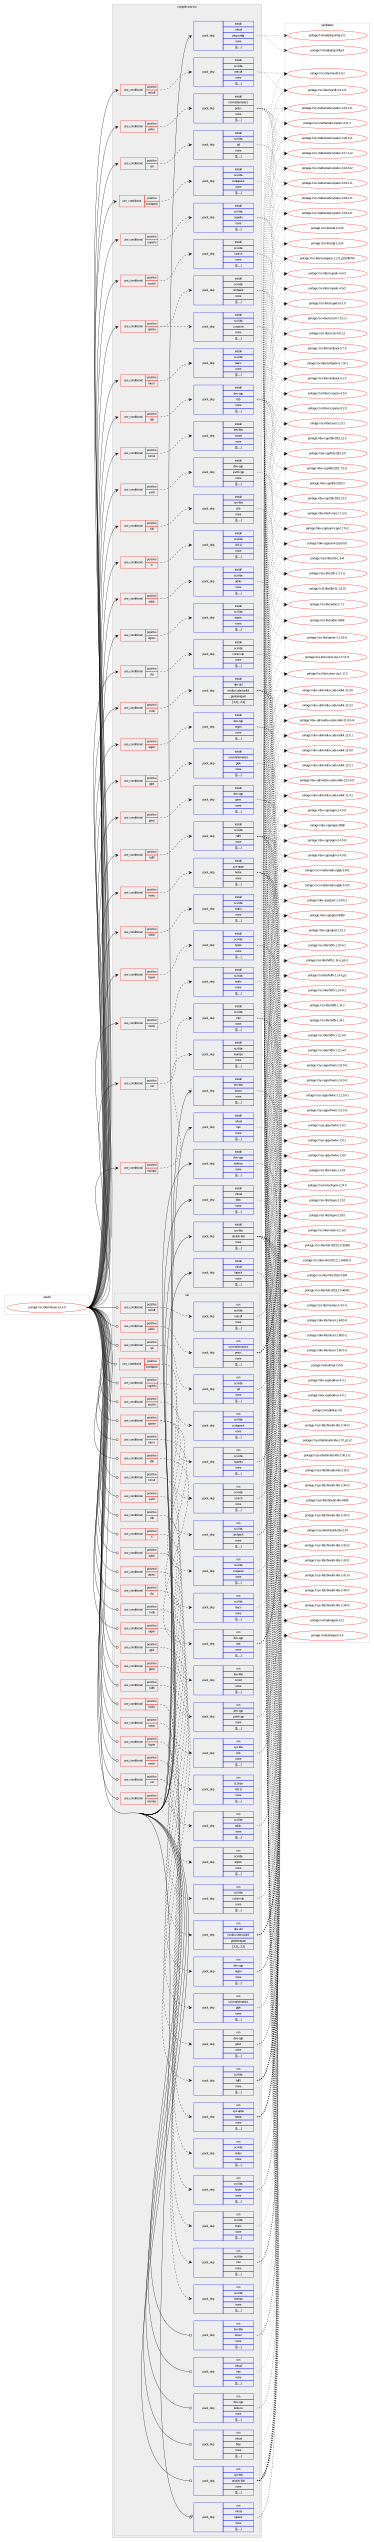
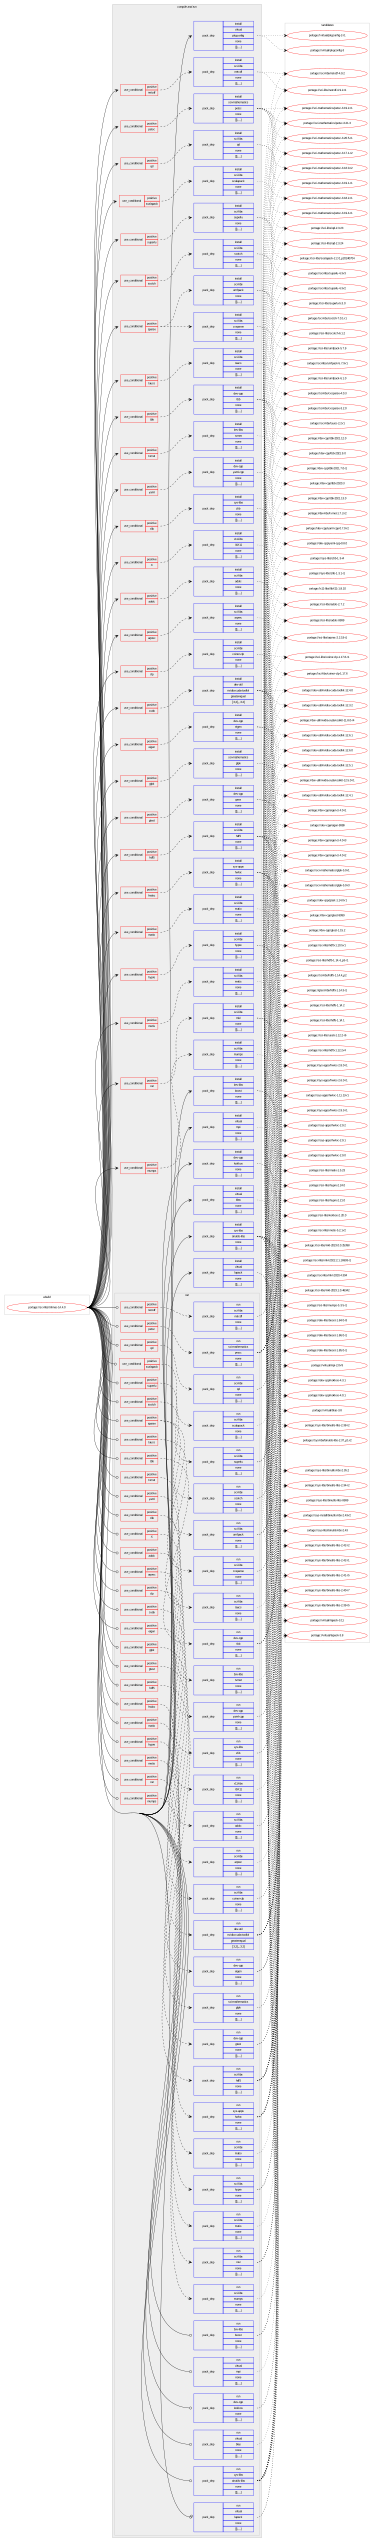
node "portage://sci-libs/hdf5-1.14.3-r1": label "portage://sci-libs/hdf5-1.14.3-r1" -> "portage://gtest-libs/hdf5-1.14.3-r1"
node "portage://sci-libs/hdf5-1.12.2-r6": label "portage://sci-libs/hdf5-1.12.2-r6" -> "portage://sci-libs/use5-1.12.2-r6"
node "portage://sci-hwloc/hypre-2.24.0": label "portage://sci-hwloc/hypre-2.24.0" -> "portage://sci-libs/hypre-2.24.0"
node "portage://sci-libs/hypre-2.20.0": label "portage://sci-libs/hypre-2.20.0" -> "portage://sci-libs/kokkos-2.20.0"
node "portage://sys-libs/binutils-libs-2.36.1-r2": removed
node "portage://sys-libs/binutils-libs-2.43-r2": label "portage://sys-libs/binutils-libs-2.43-r2" -> "portage://sys-install/binutils-libs-2.43-r2"
